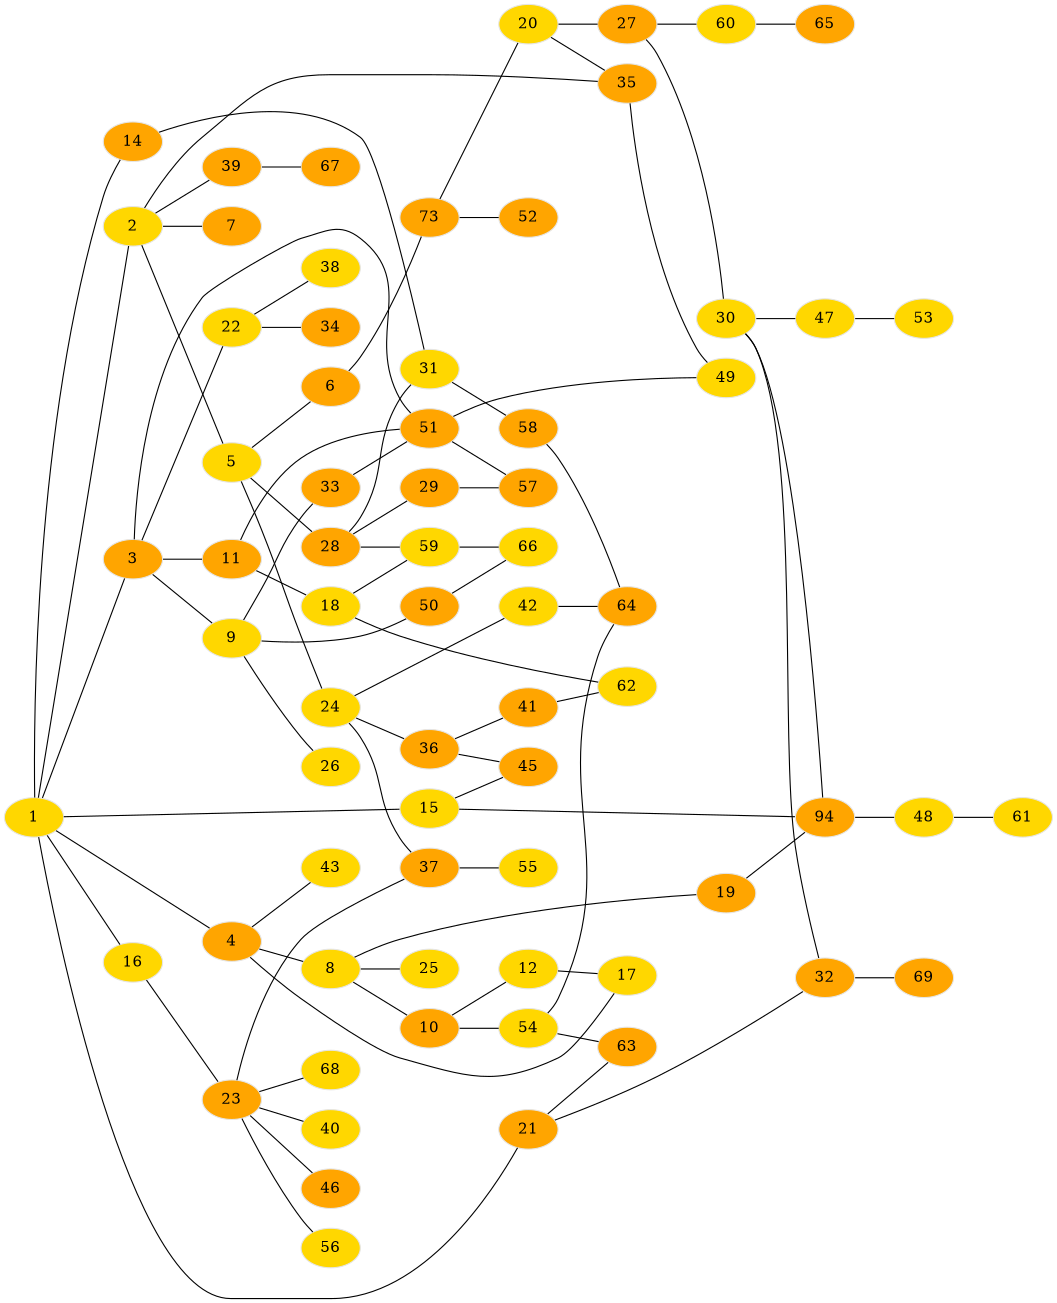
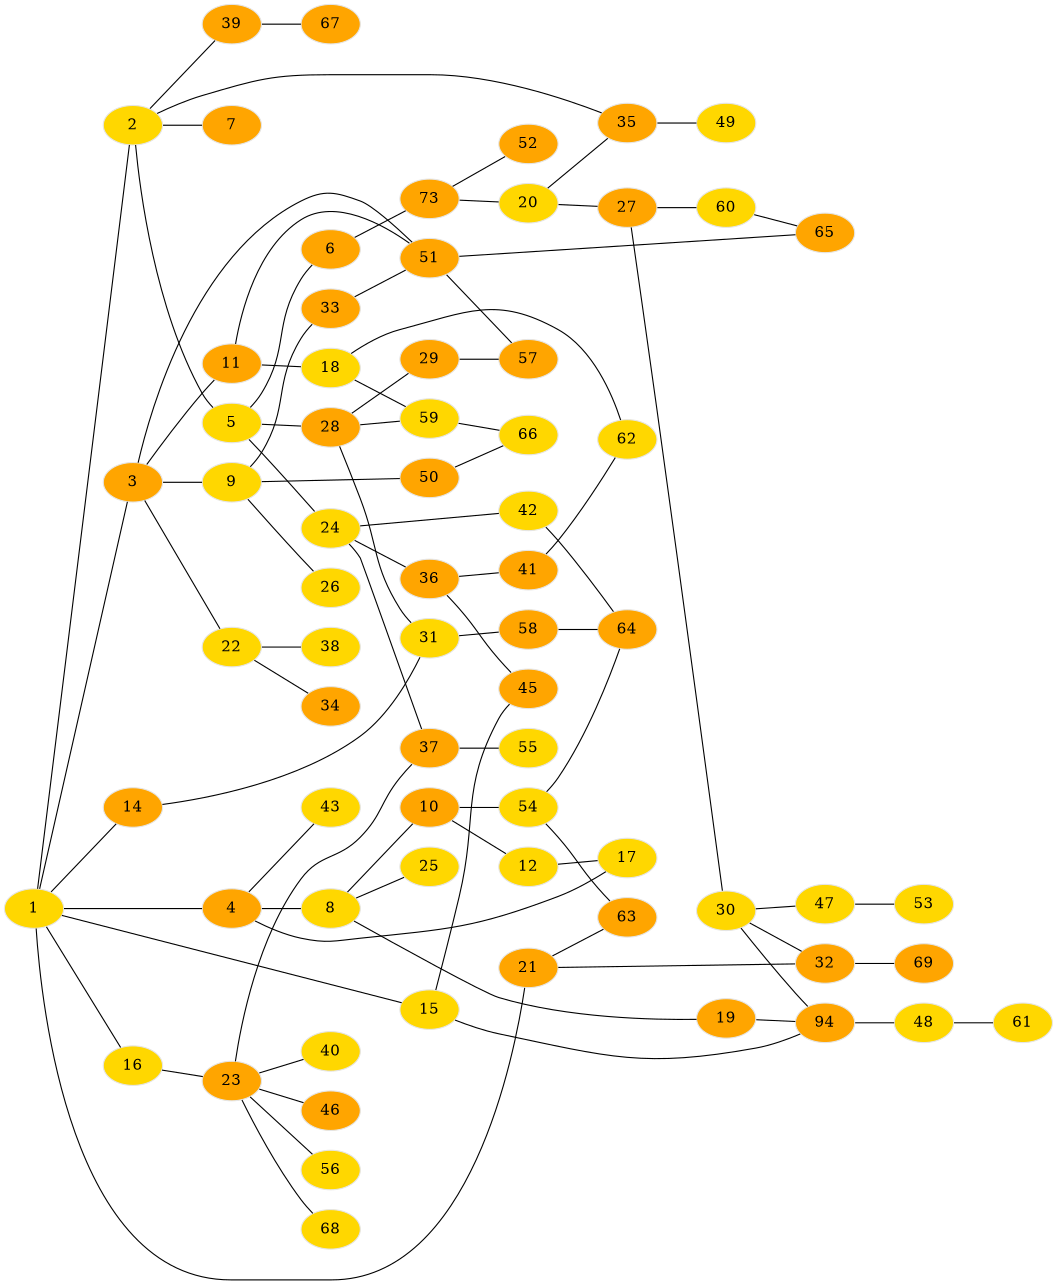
edge "49" -- "51": now "65" -- "51"
